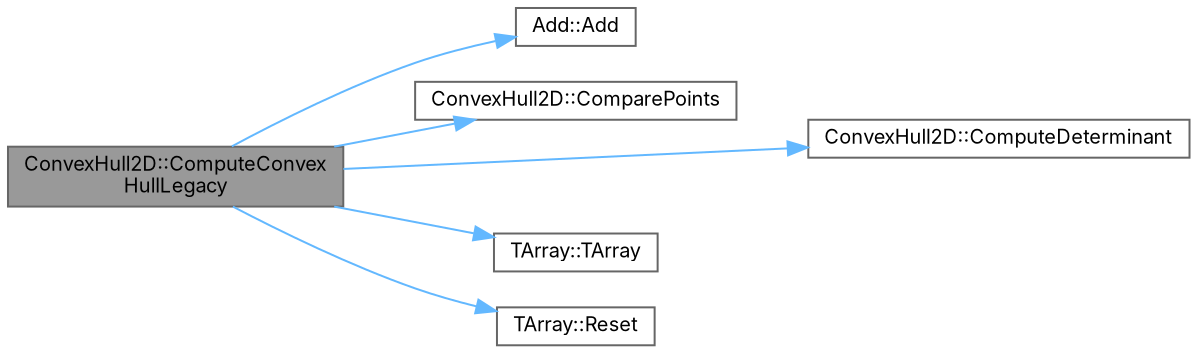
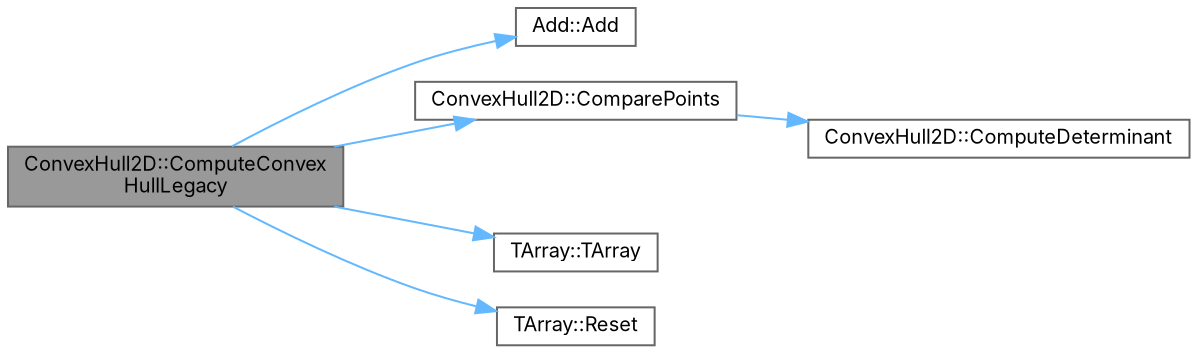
edge "ConvexHull2D::ComputeConvex HullLegacy" -> "ConvexHull2D::ComputeDeterminant": now "ConvexHull2D::ComparePoints" -> "ConvexHull2D::ComputeDeterminant"
